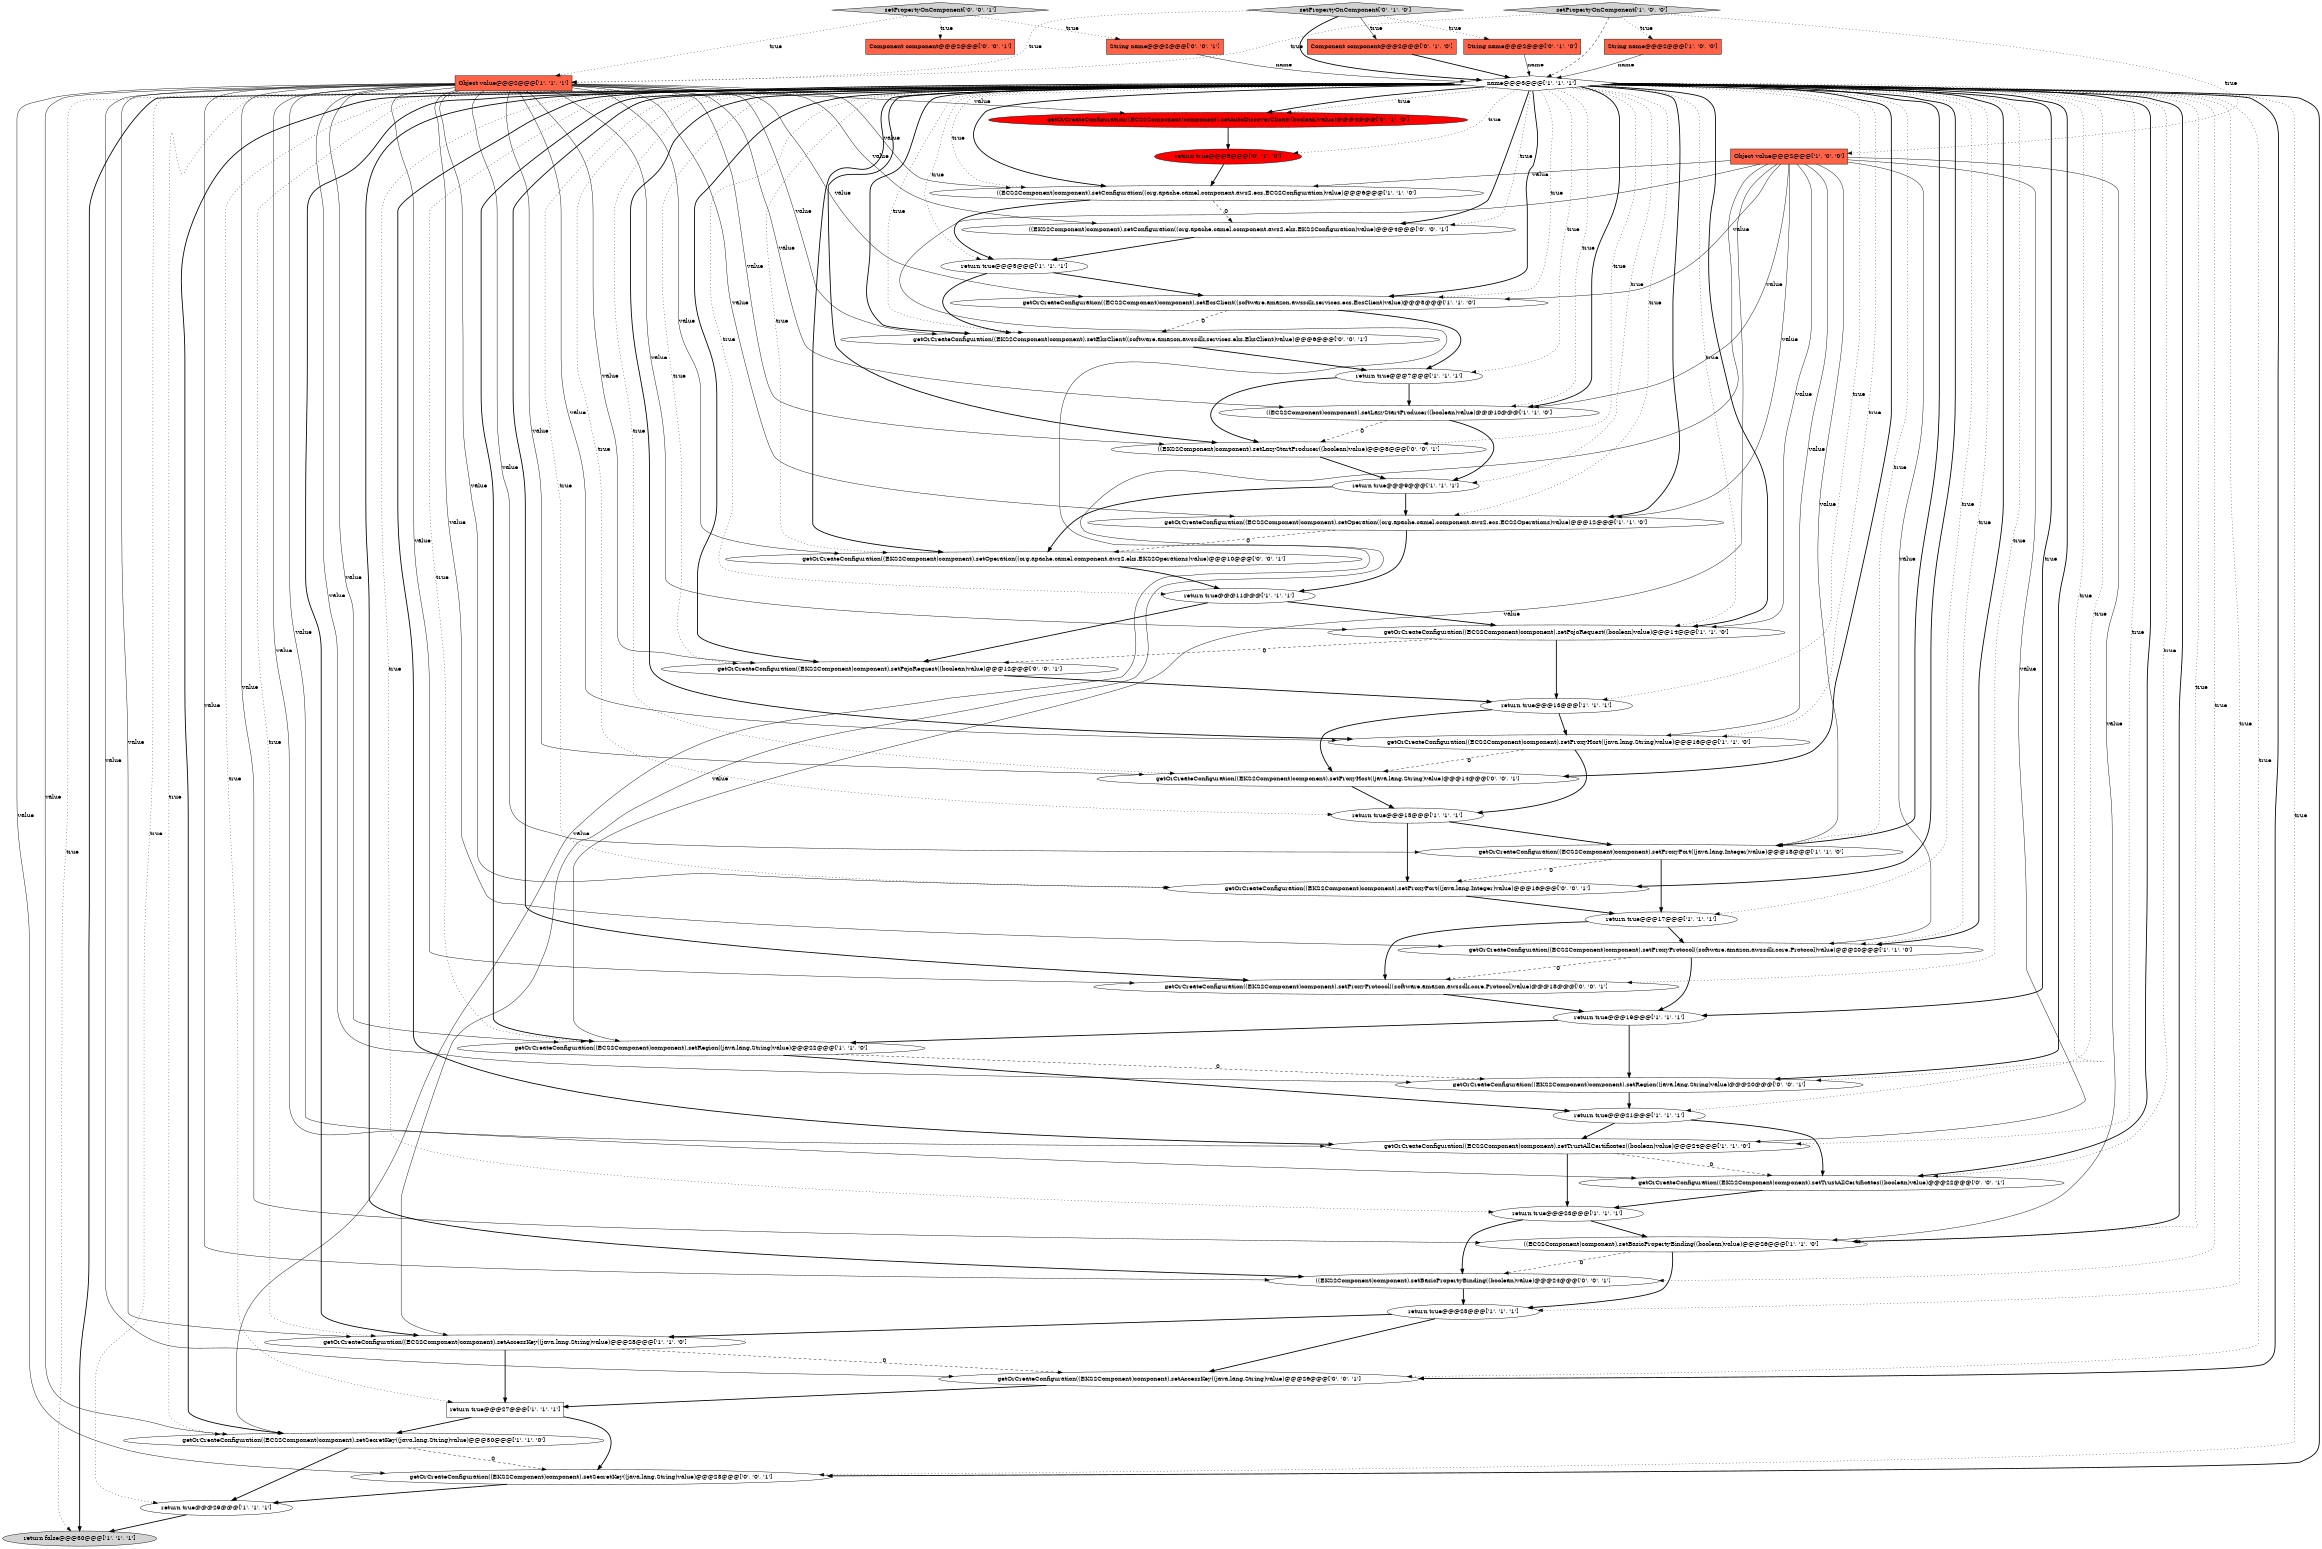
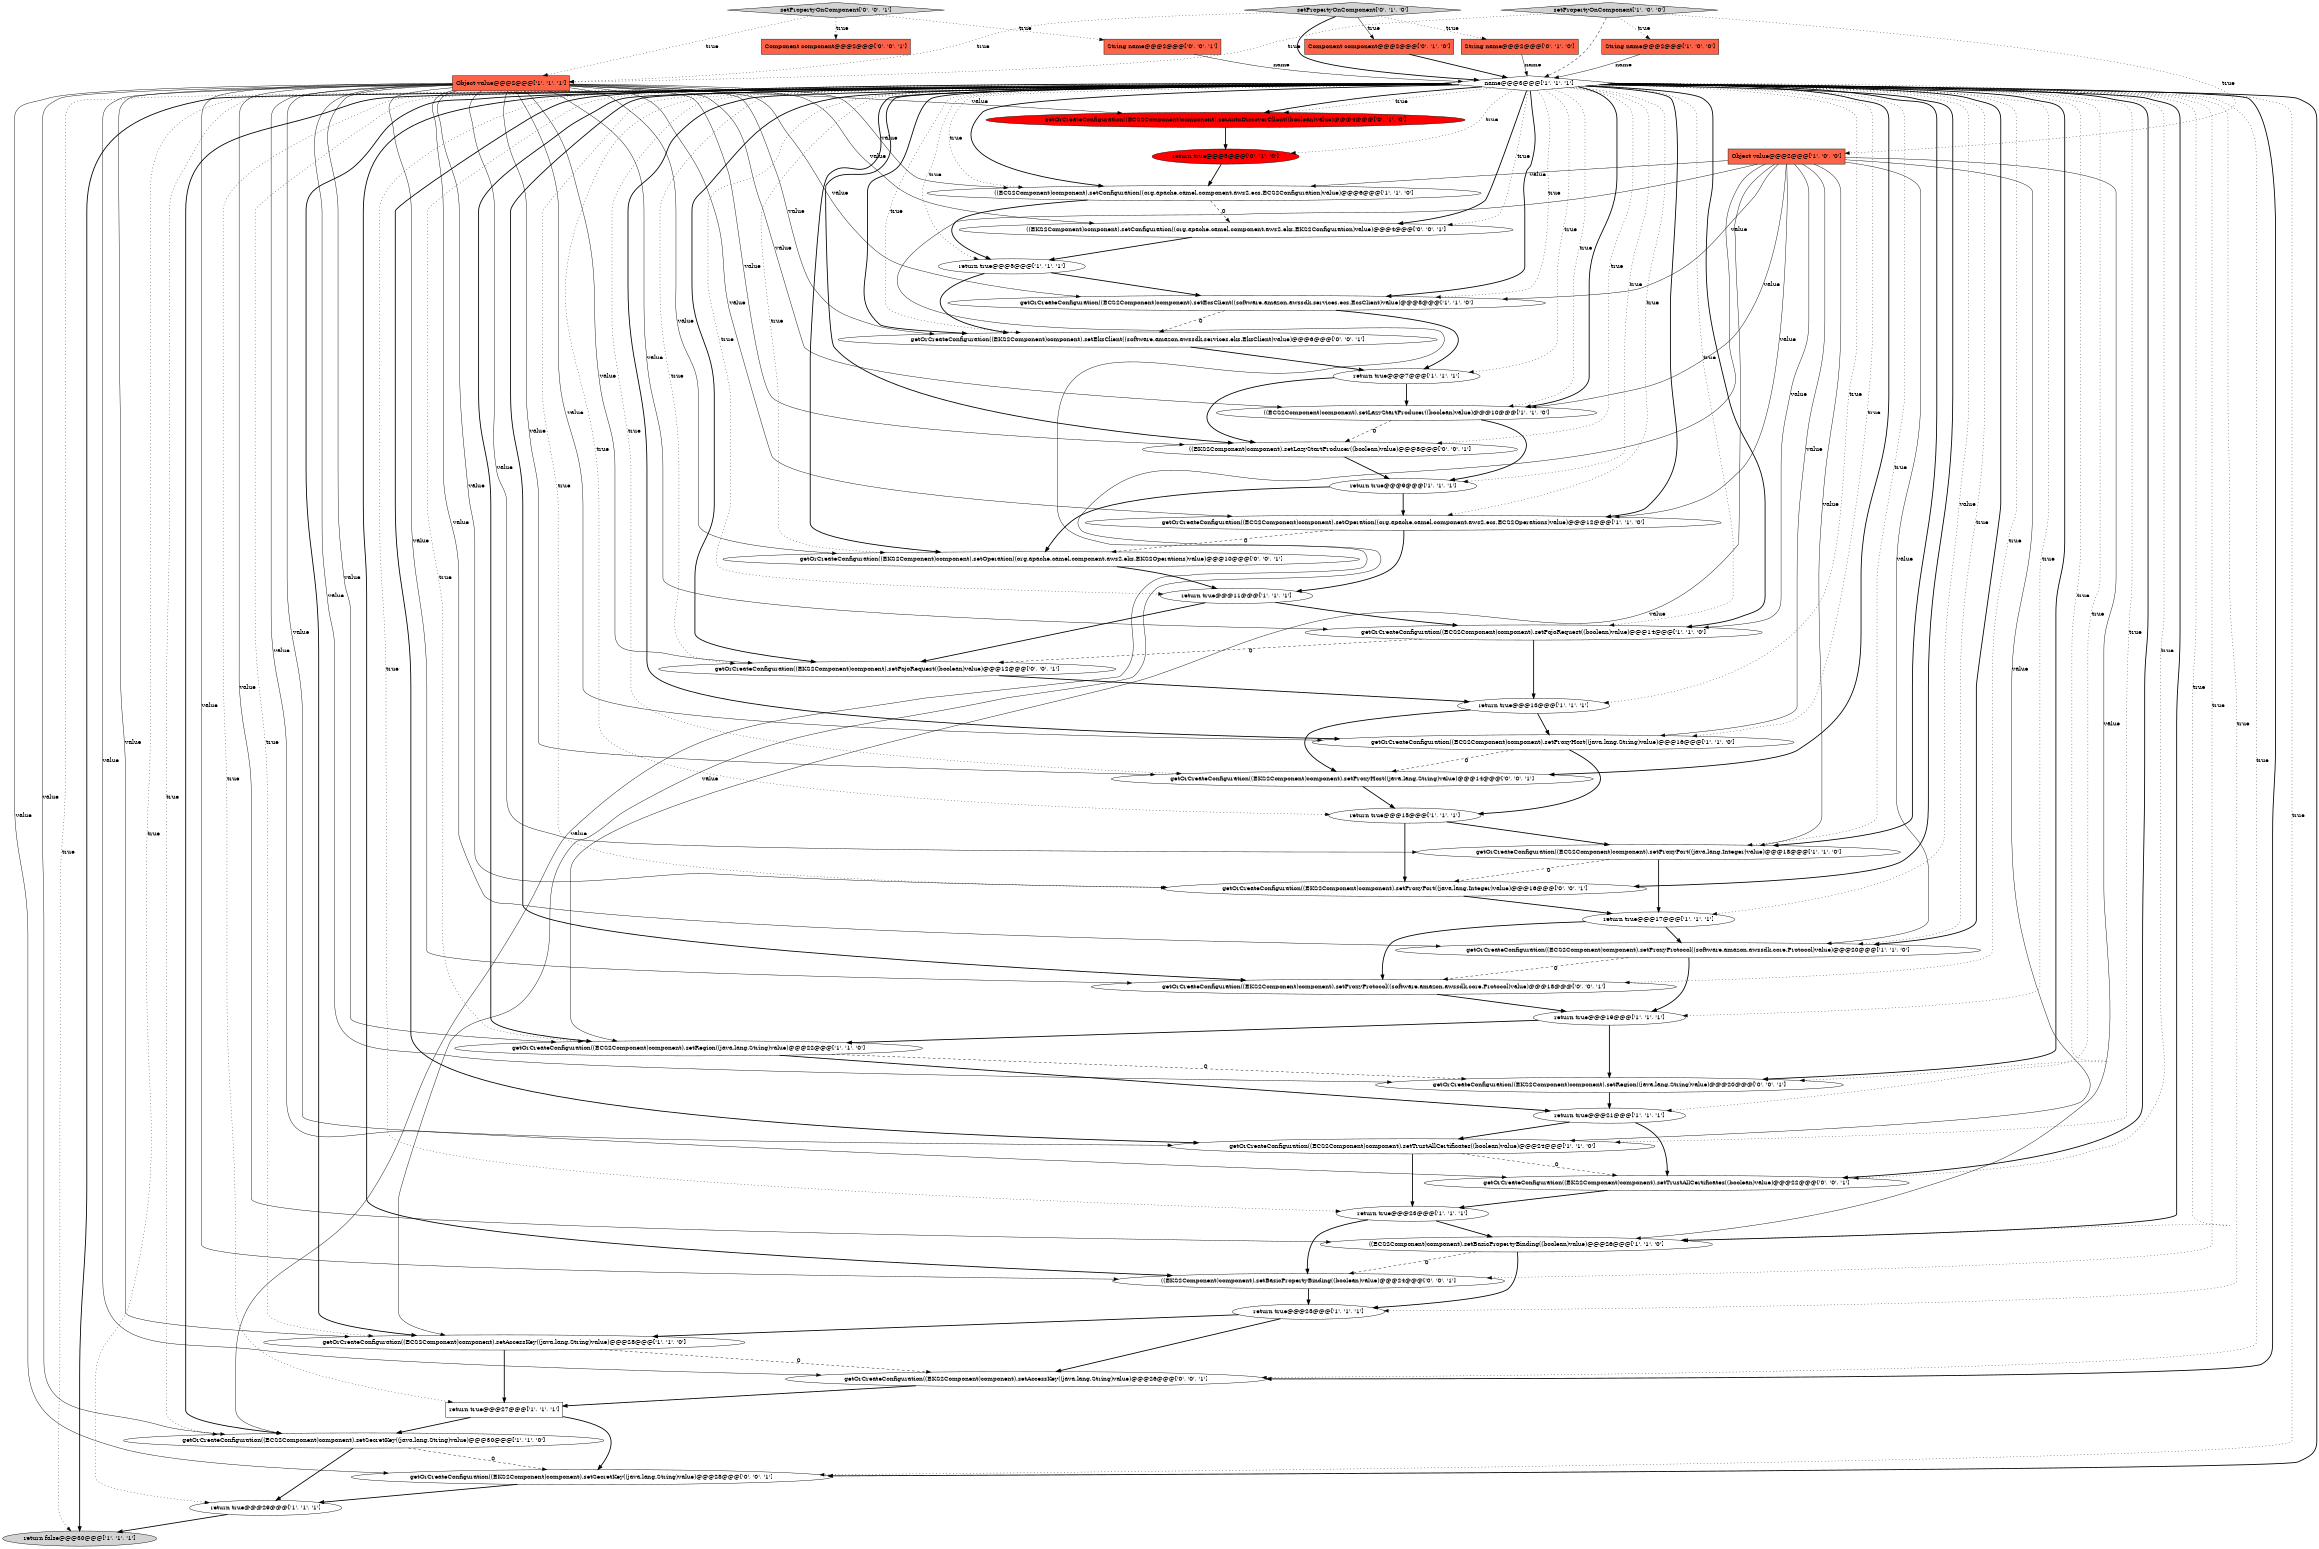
edge "name@@@3@@@['1', '1', '1']" -> "return true@@@19@@@['1', '1', '1']": style bold -> dotted
edge "name@@@3@@@['1', '1', '1']" -> "return true@@@17@@@['1', '1', '1']": label "true" -> "value"
